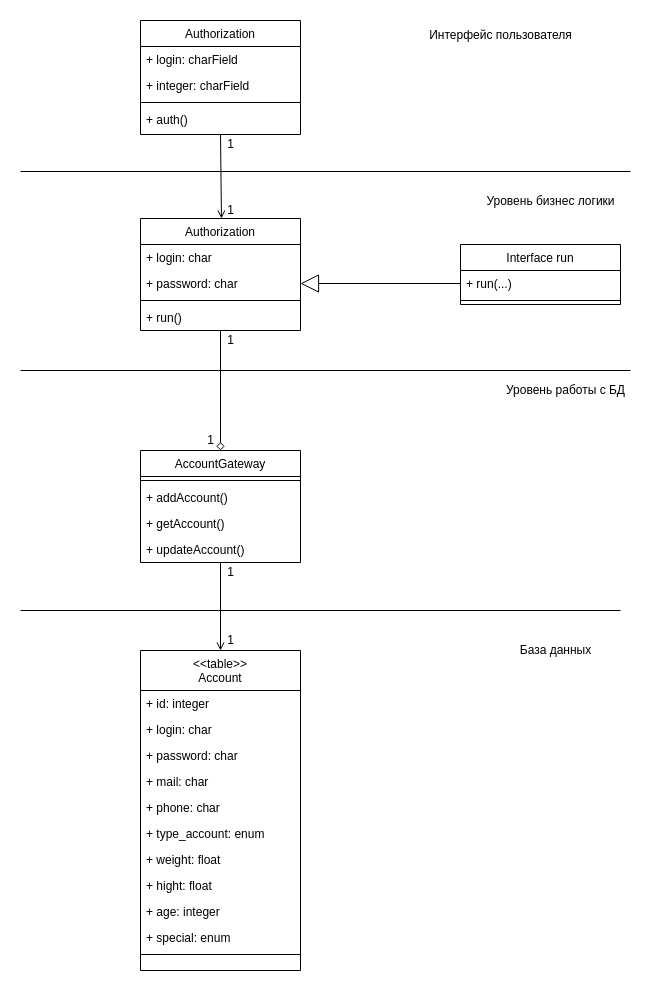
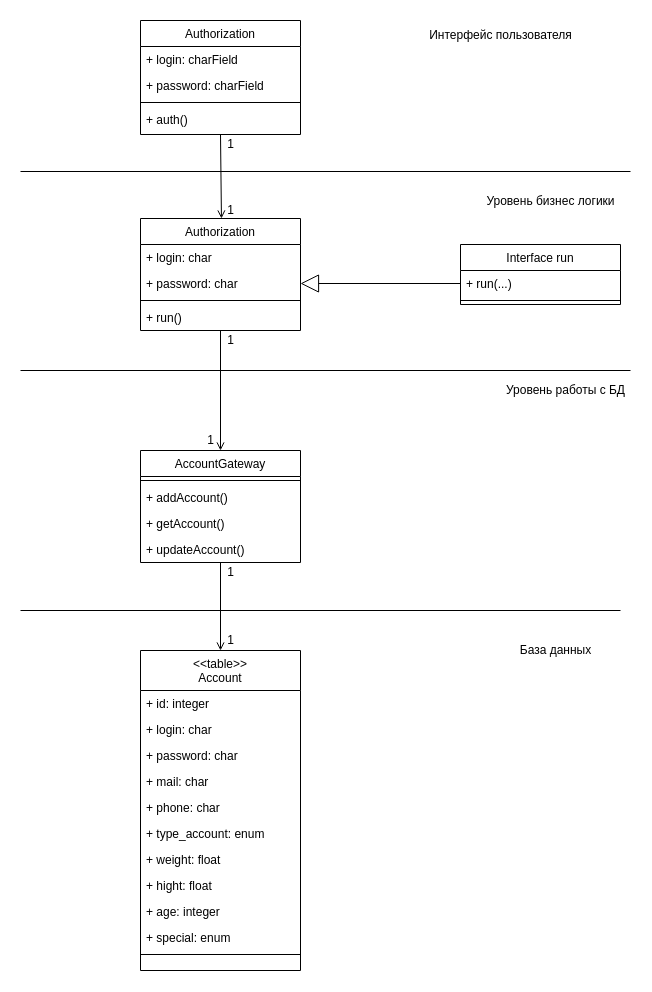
node "+ integer: charField": label "+ integer: charField" -> "+ password: charField"
edge "+ run()" -> "AccountGateway": arrowhead diamond -> open
